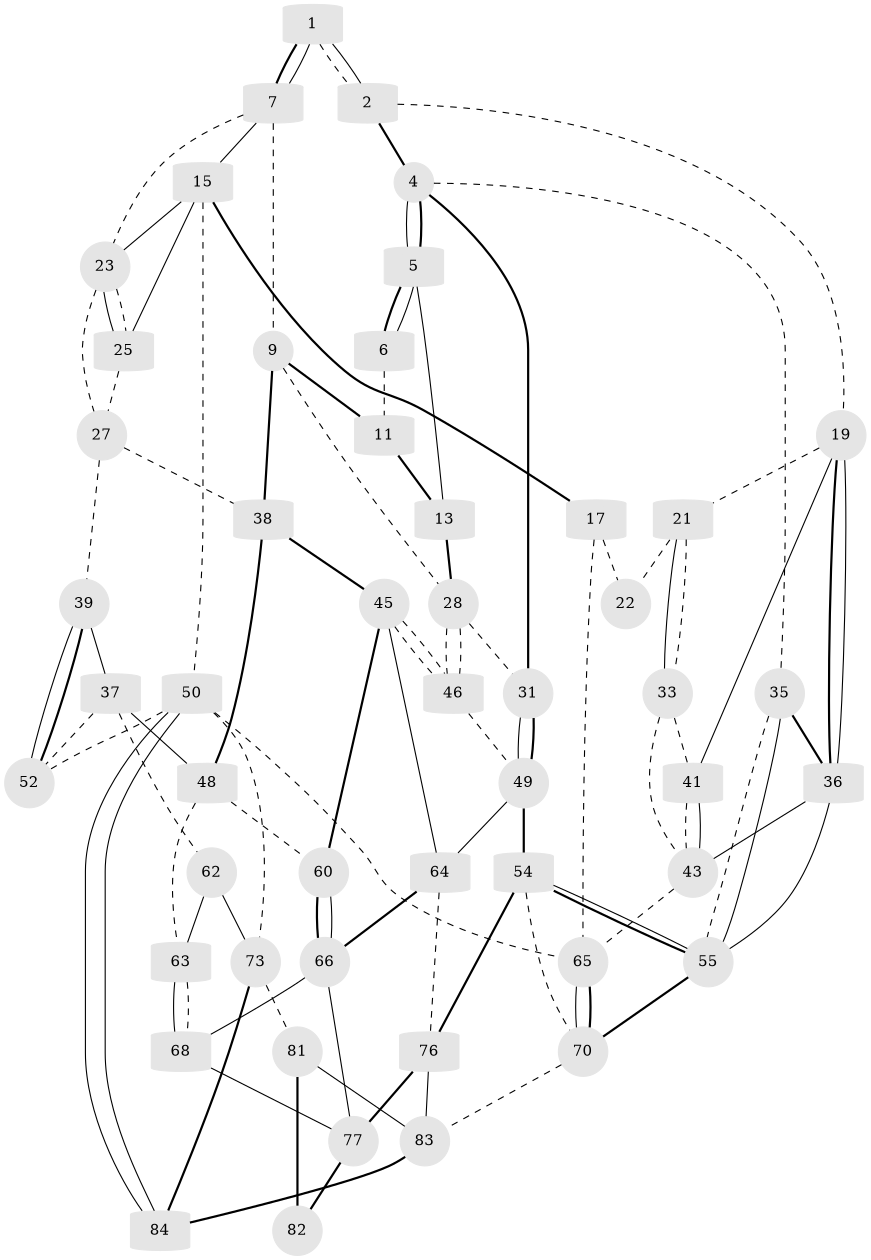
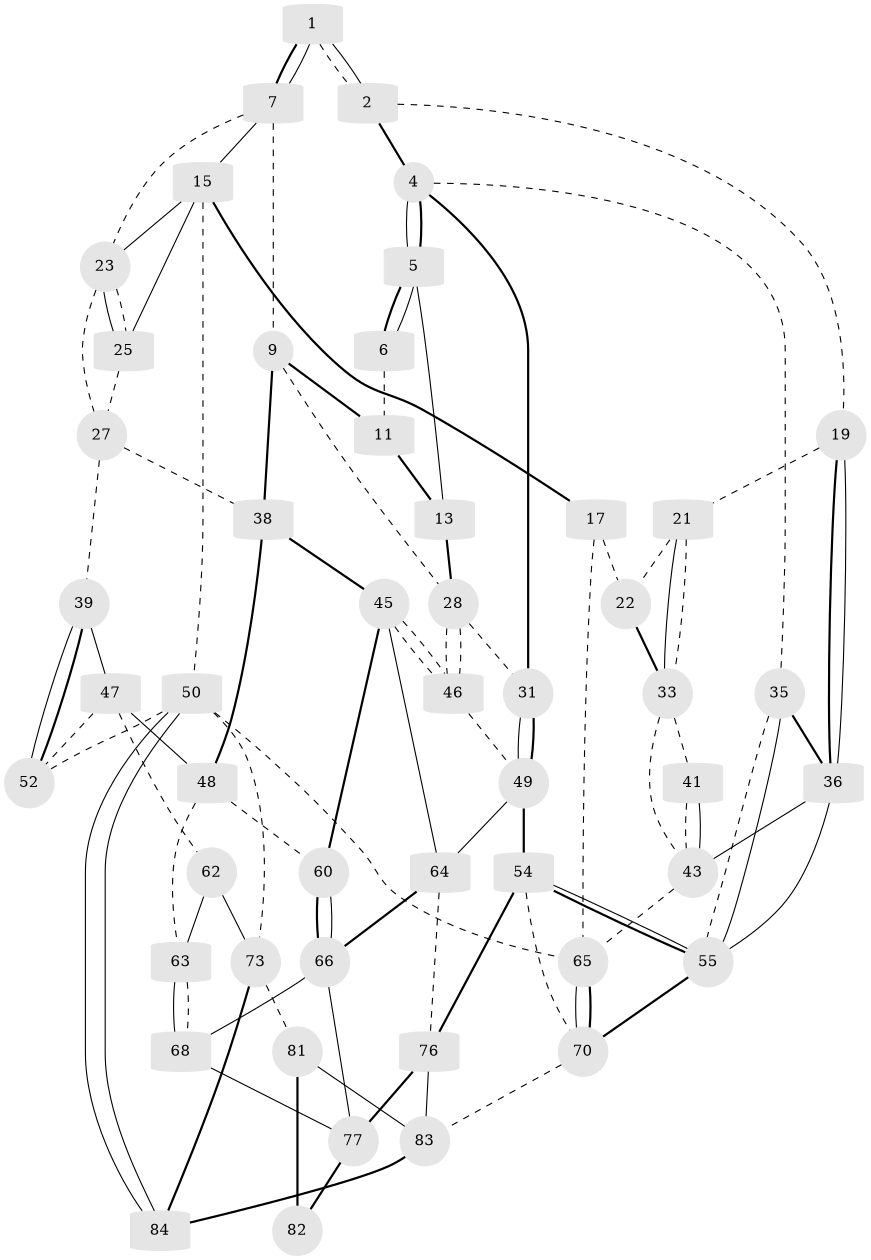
edge "19" -- "41": removed
edge "22" -- "33": added
node "37": label "37" -> "47"
